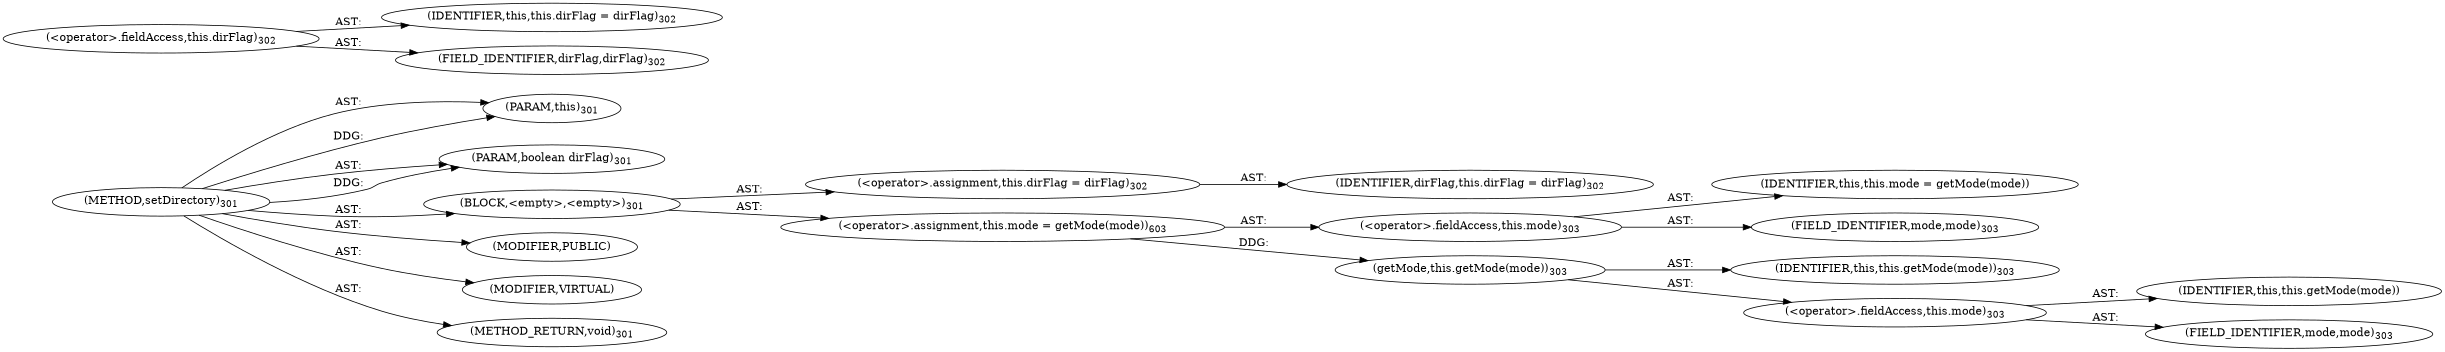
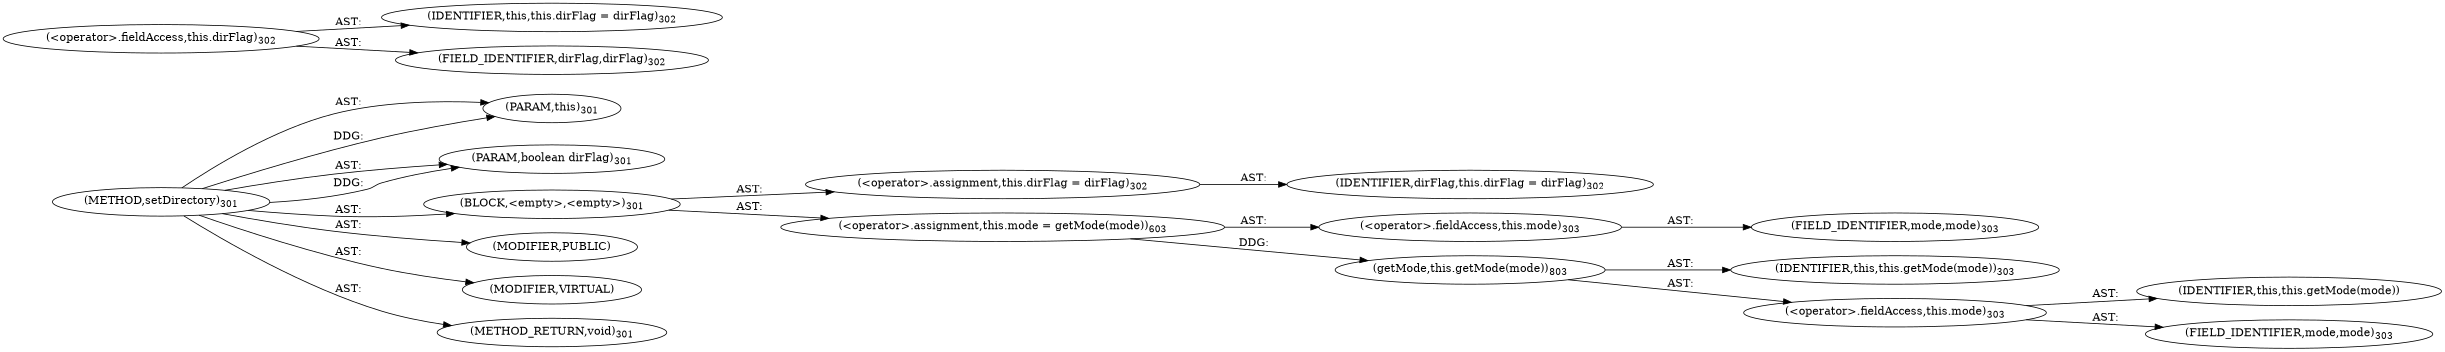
node "(IDENTIFIER,this,this.mode = getMode(mode))": removed
node "(getMode,this.getMode(mode))": text "303" -> "803"
